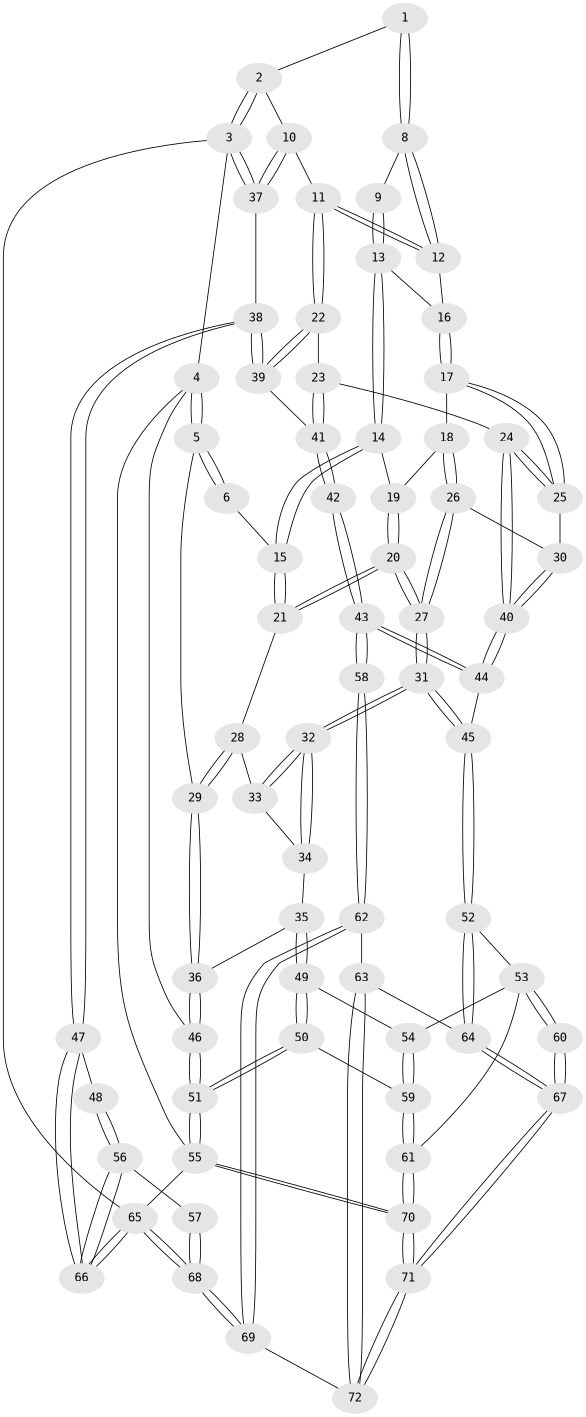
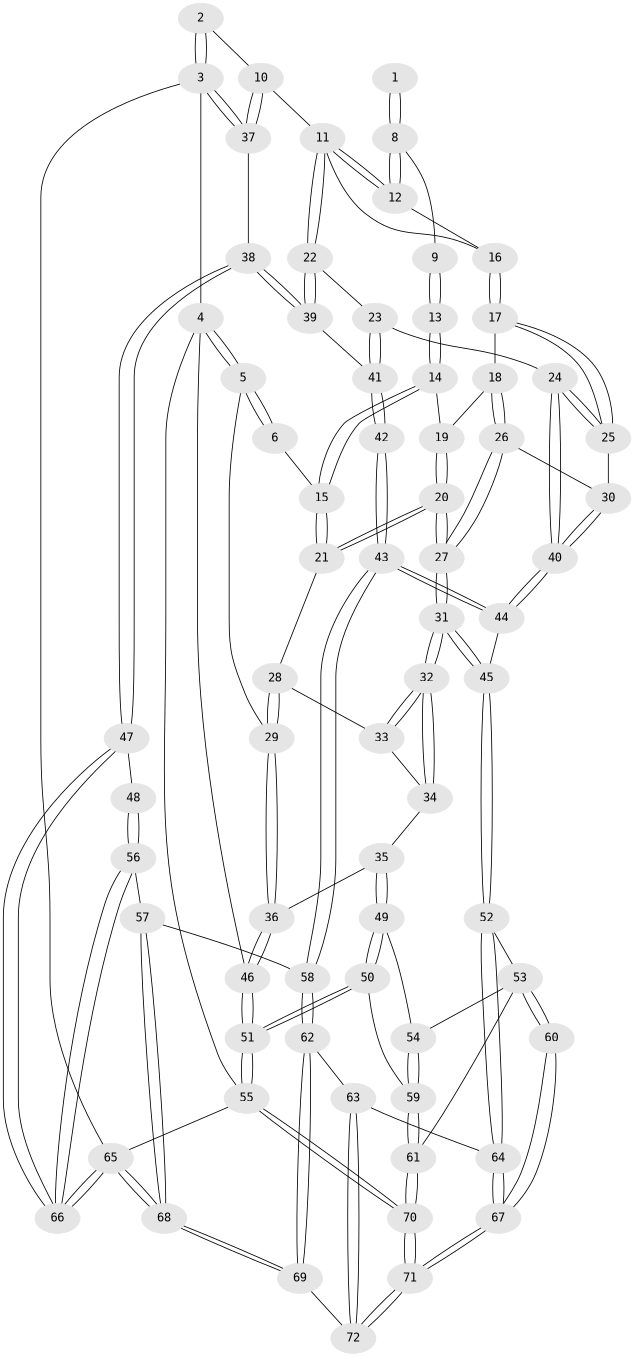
edge "1" -- "2": removed
edge "13" -- "16": now "11" -- "16"
edge "57" -- "58": added
